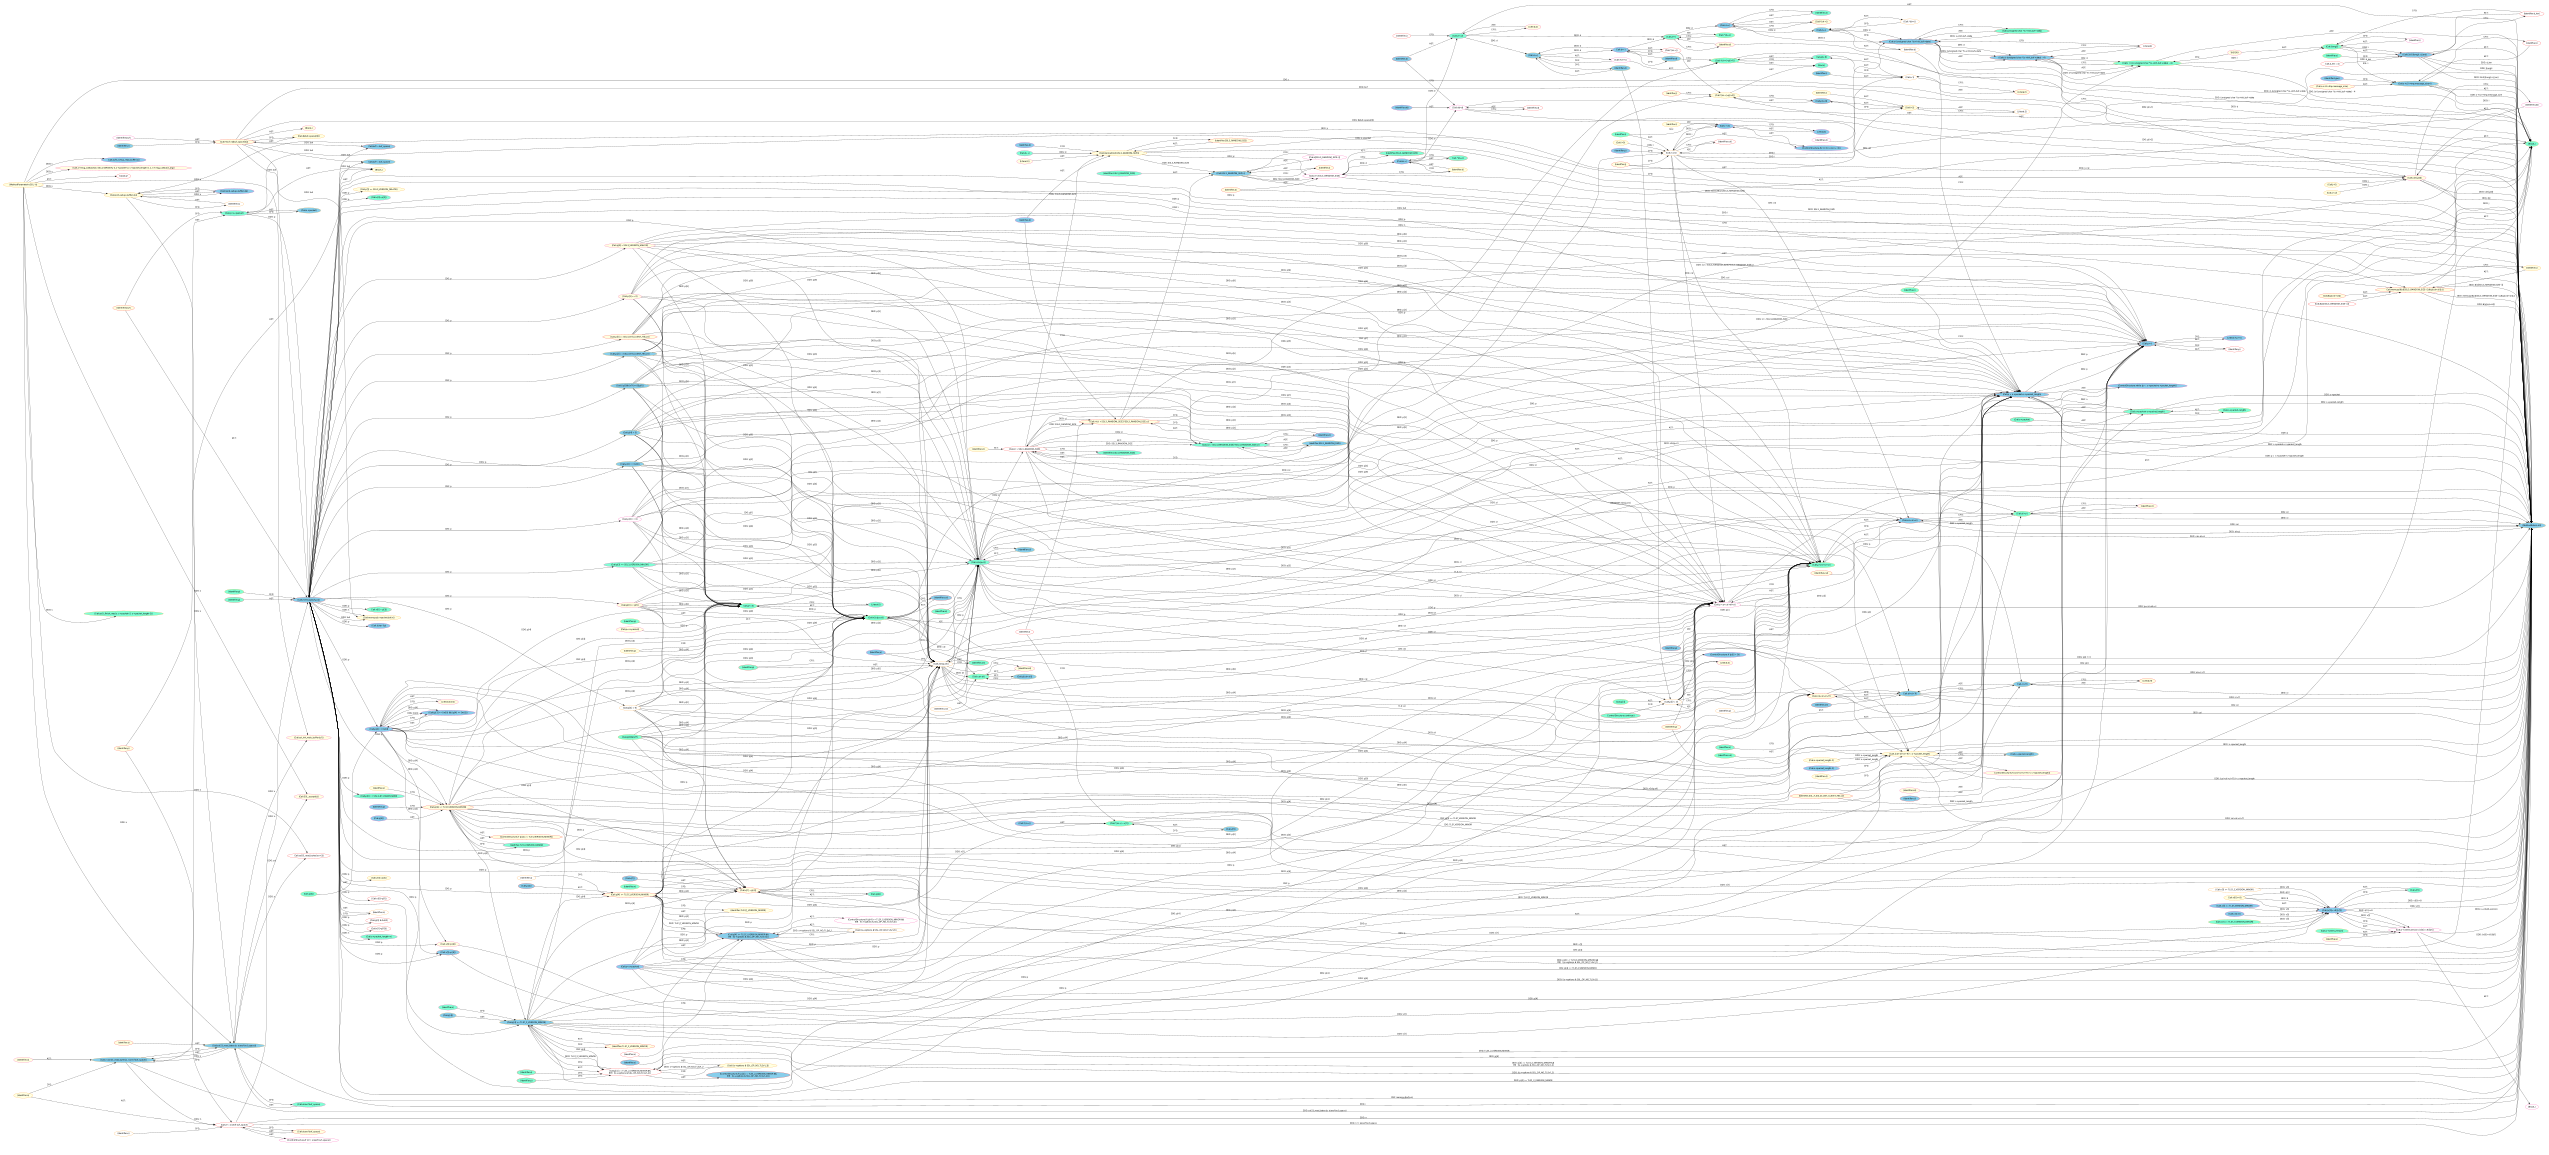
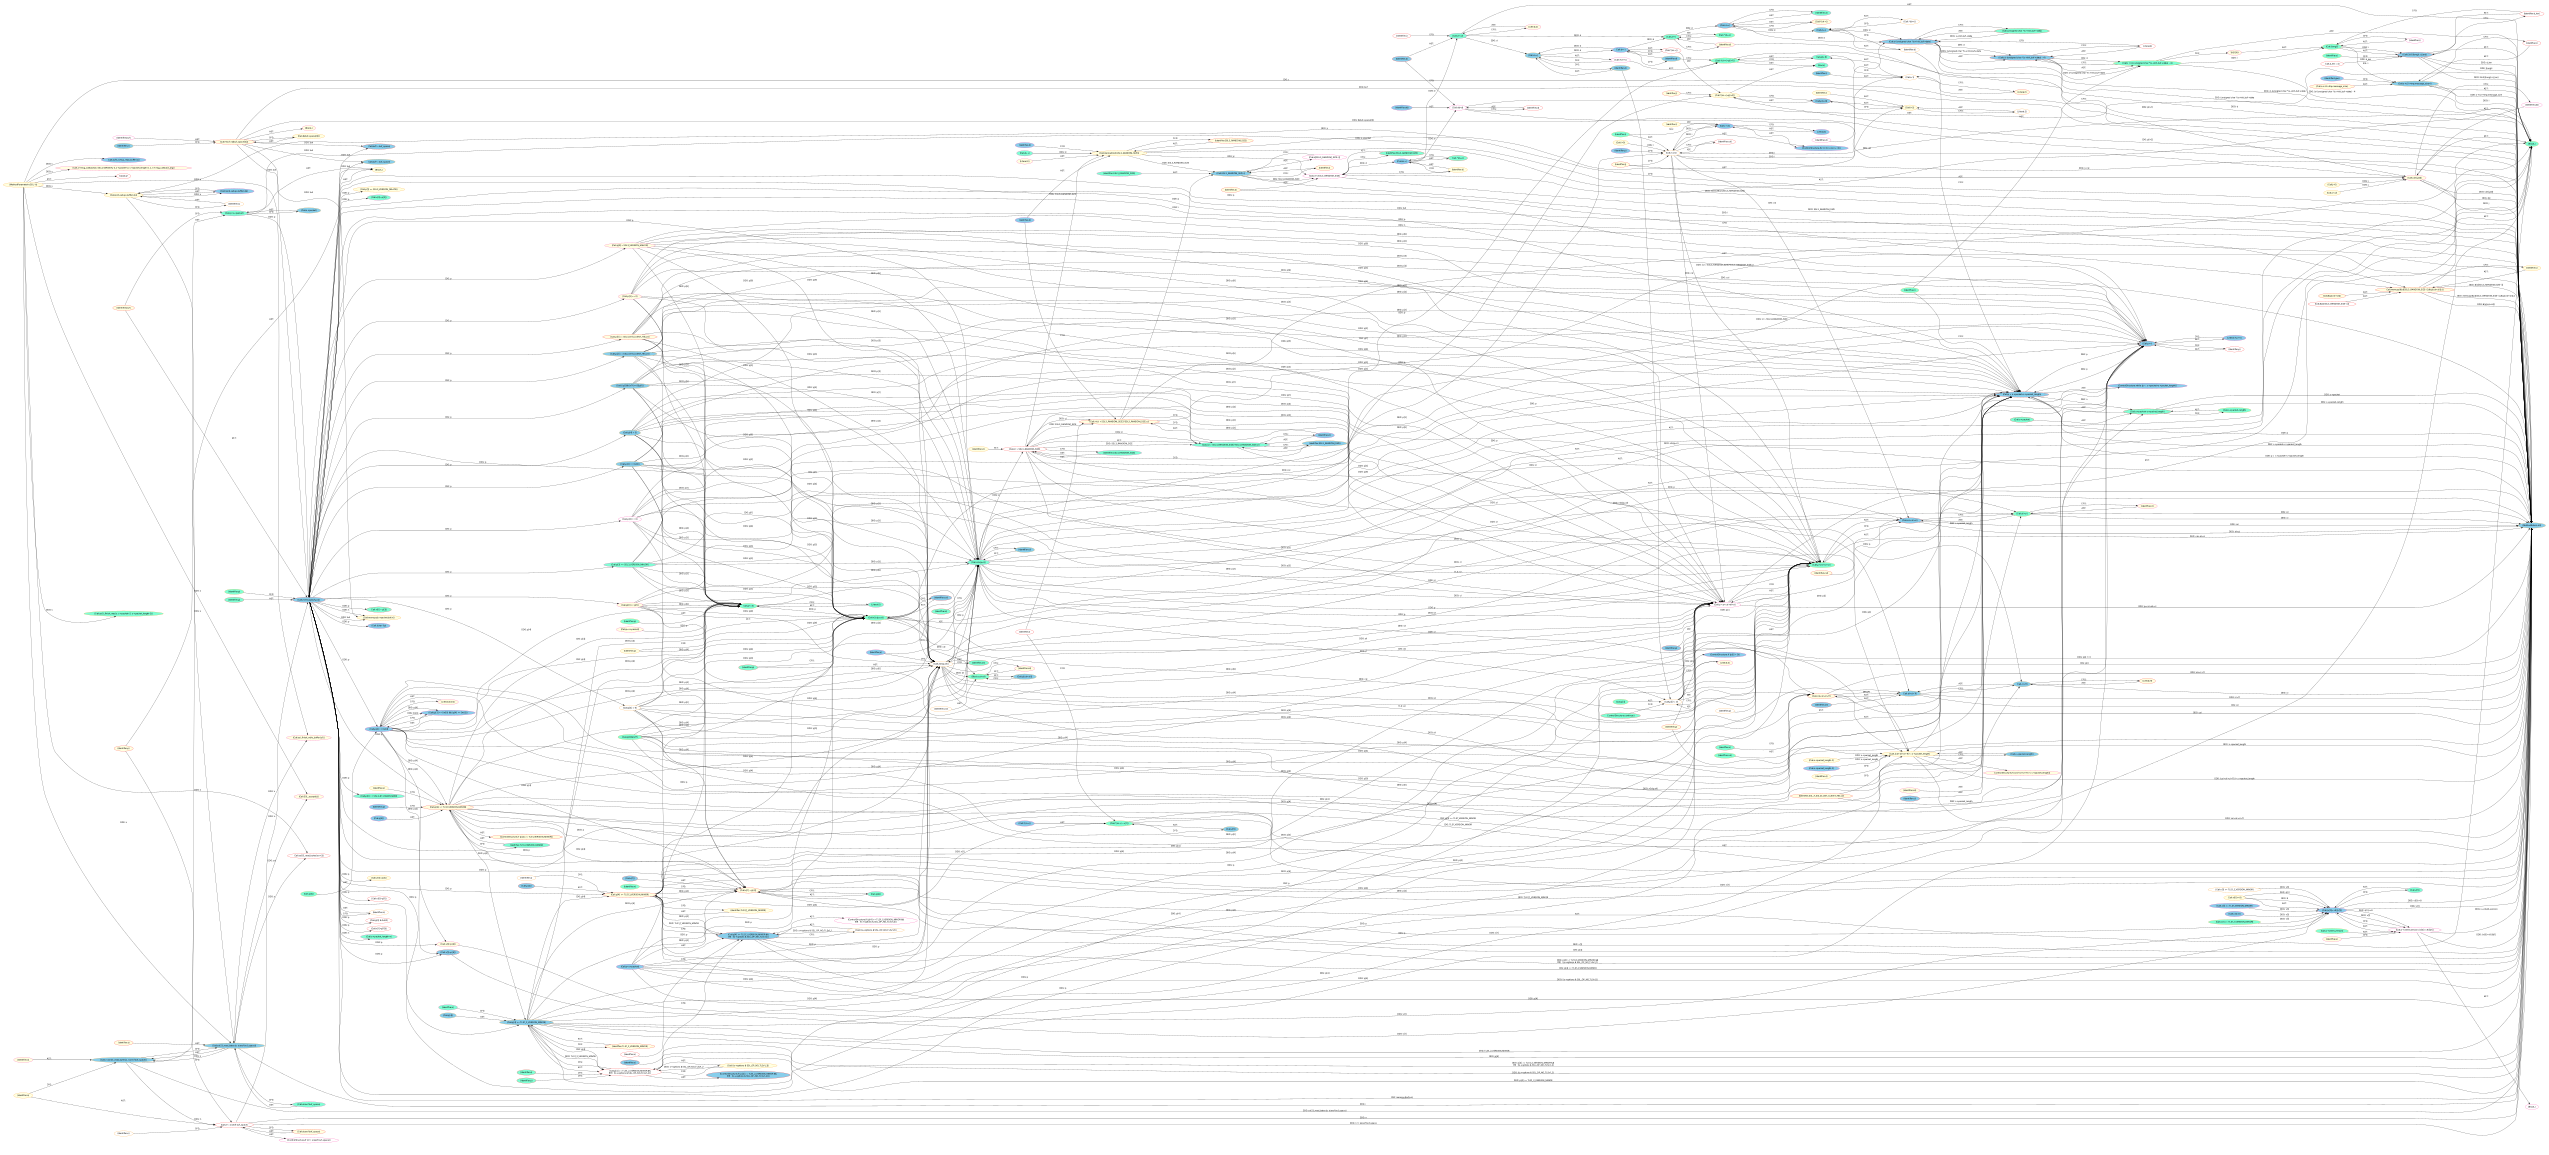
edge "1001019" -> "(Call,i = (d-(unsigned char *)s->init_buf->data) - 4)": reversed
edge "(Call,n2s(p,csl))" -> "(MethodReturn,int)": label "RANDOM: n2s(p,csl)" -> "DDG: n2s(p,csl)"
node "(Call,csl+sil)": label "(Call,csl+sil)" -> "(Block,csl+sil)"
edge "(Call,csl+sil+cl+11)" -> "(Call,sil+cl+11)": label "CFG: " -> "MINOR: "
node "(Call,ssl_init_wbio_buffer(s,1))": label "(Call,ssl_init_wbio_buffer(s,1))" -> "(Call,ssl_finish_wbio_buffer(s,1))"
